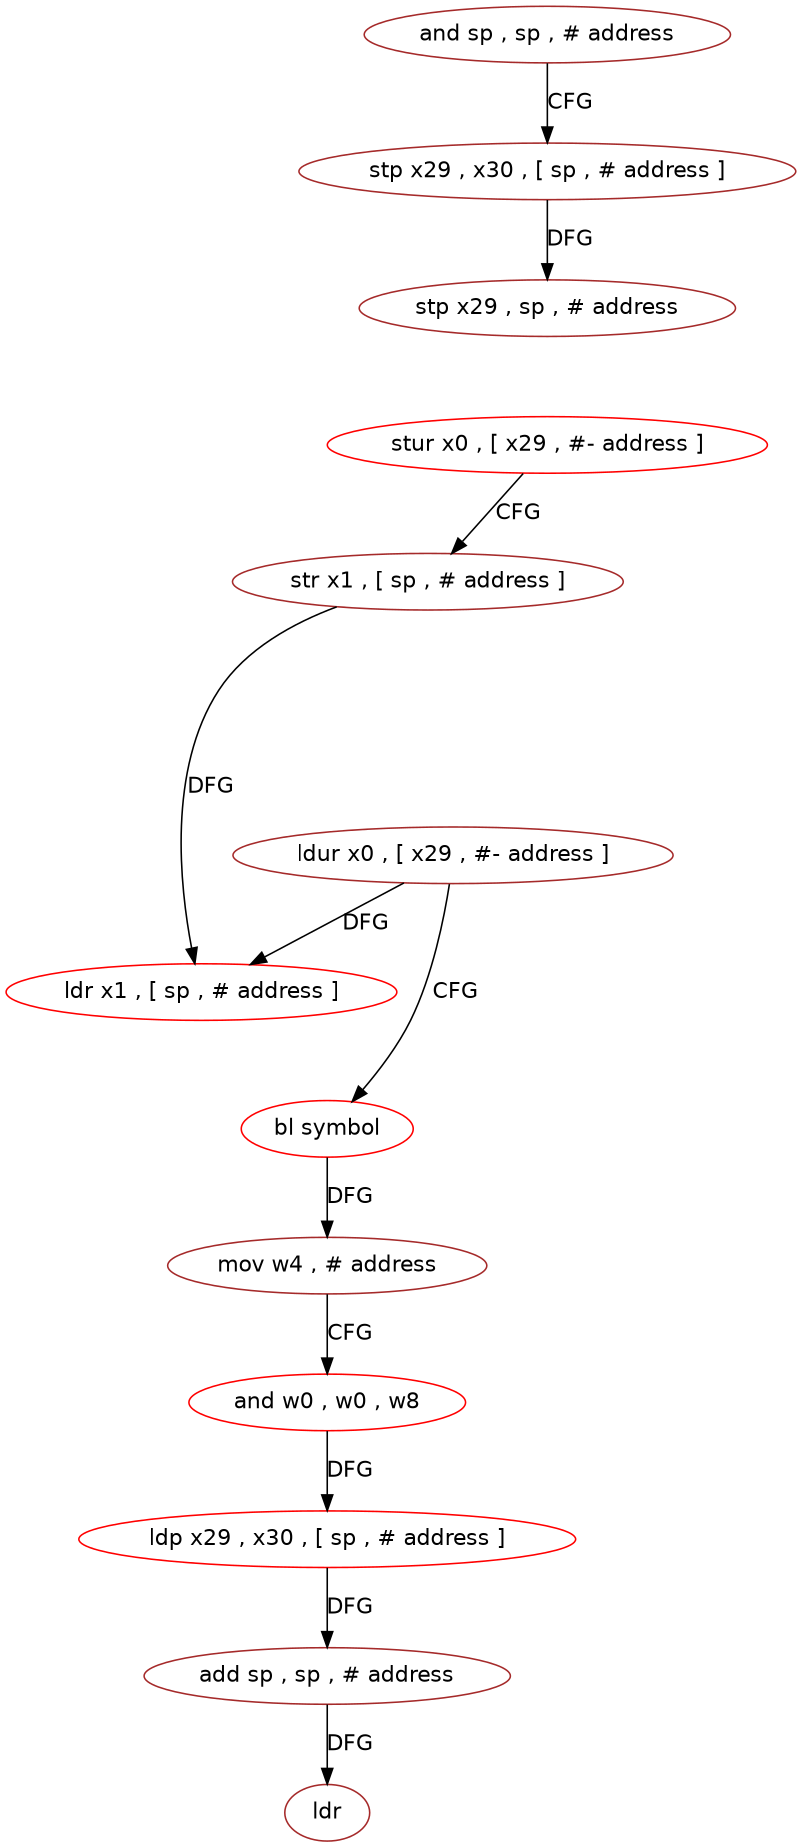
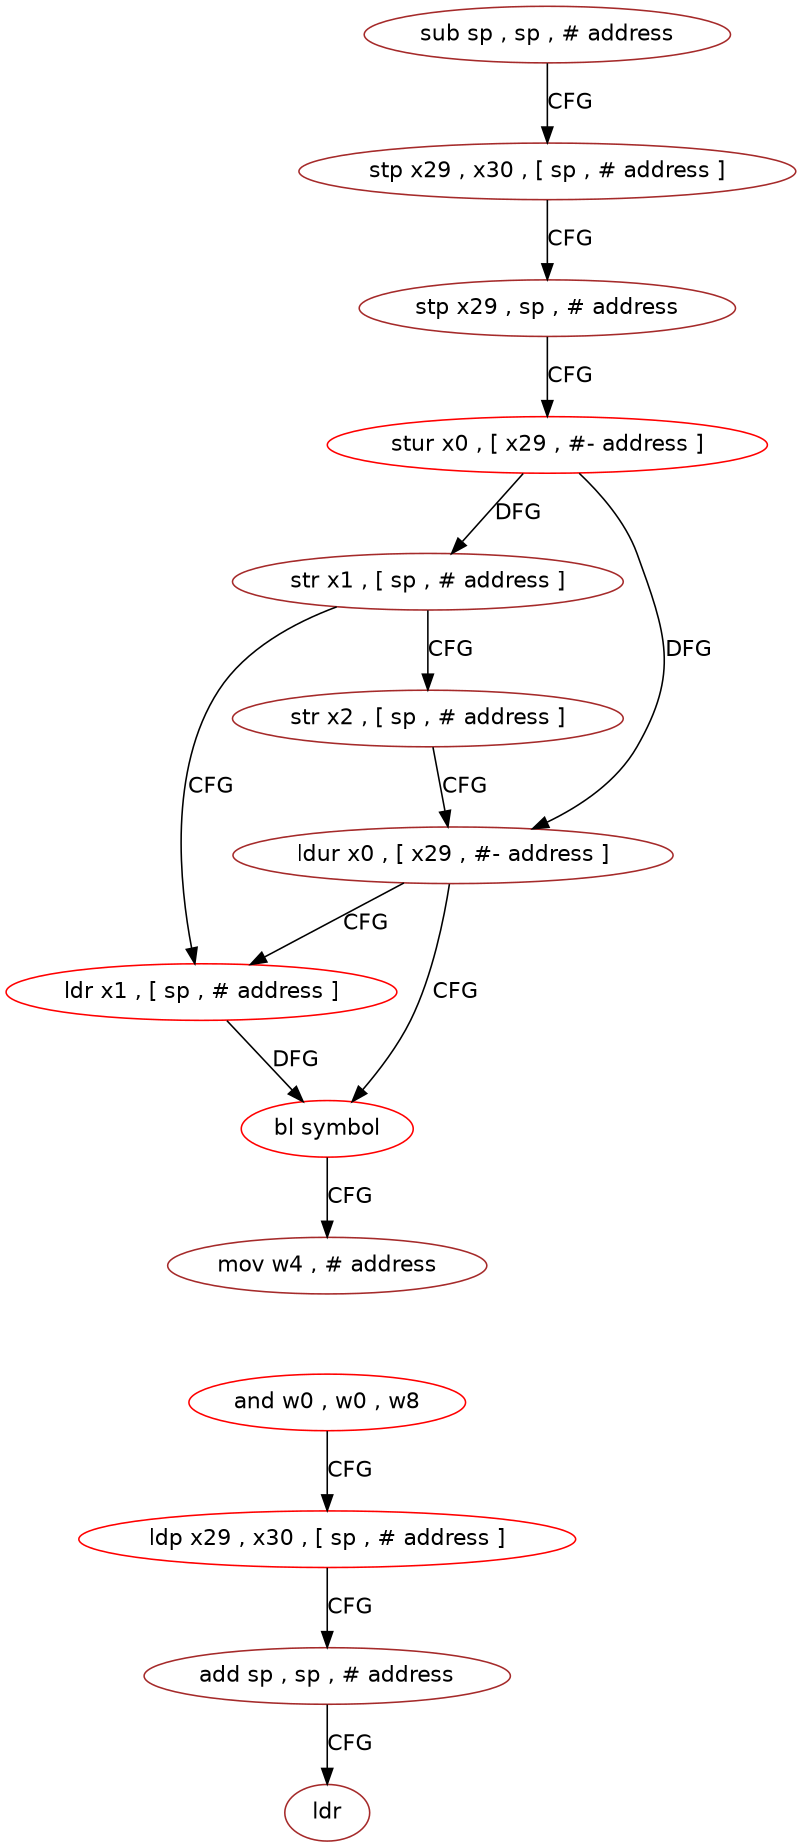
node "and sp , sp , # address": label "and sp , sp , # address" -> "sub sp , sp , # address"
edge "stp x29 , x30 , [ sp , # address ]" -> "stp x29 , sp , # address": label "DFG" -> "CFG"
edge "stp x29 , sp , # address" -> "stur x0 , [ x29 , #- address ]": added, label "CFG"
edge "stur x0 , [ x29 , #- address ]" -> "str x1 , [ sp , # address ]": label "CFG" -> "DFG"
edge "stur x0 , [ x29 , #- address ]" -> "ldur x0 , [ x29 , #- address ]": added, label "DFG"
node "str x2 , [ sp , # address ]": added
edge "str x1 , [ sp , # address ]" -> "ldr x1 , [ sp , # address ]": label "DFG" -> "CFG"
edge "ldur x0 , [ x29 , #- address ]" -> "ldr x1 , [ sp , # address ]": label "DFG" -> "CFG"
edge "ldr x1 , [ sp , # address ]" -> "bl symbol": added, label "DFG"
edge "bl symbol" -> "mov w4 , # address": label "DFG" -> "CFG"
edge "mov w4 , # address" -> "and w0 , w0 , w8": removed, label "CFG"
edge "and w0 , w0 , w8" -> "ldp x29 , x30 , [ sp , # address ]": label "DFG" -> "CFG"
edge "ldp x29 , x30 , [ sp , # address ]" -> "add sp , sp , # address": label "DFG" -> "CFG"
edge "add sp , sp , # address" -> "ldr": label "DFG" -> "CFG"
